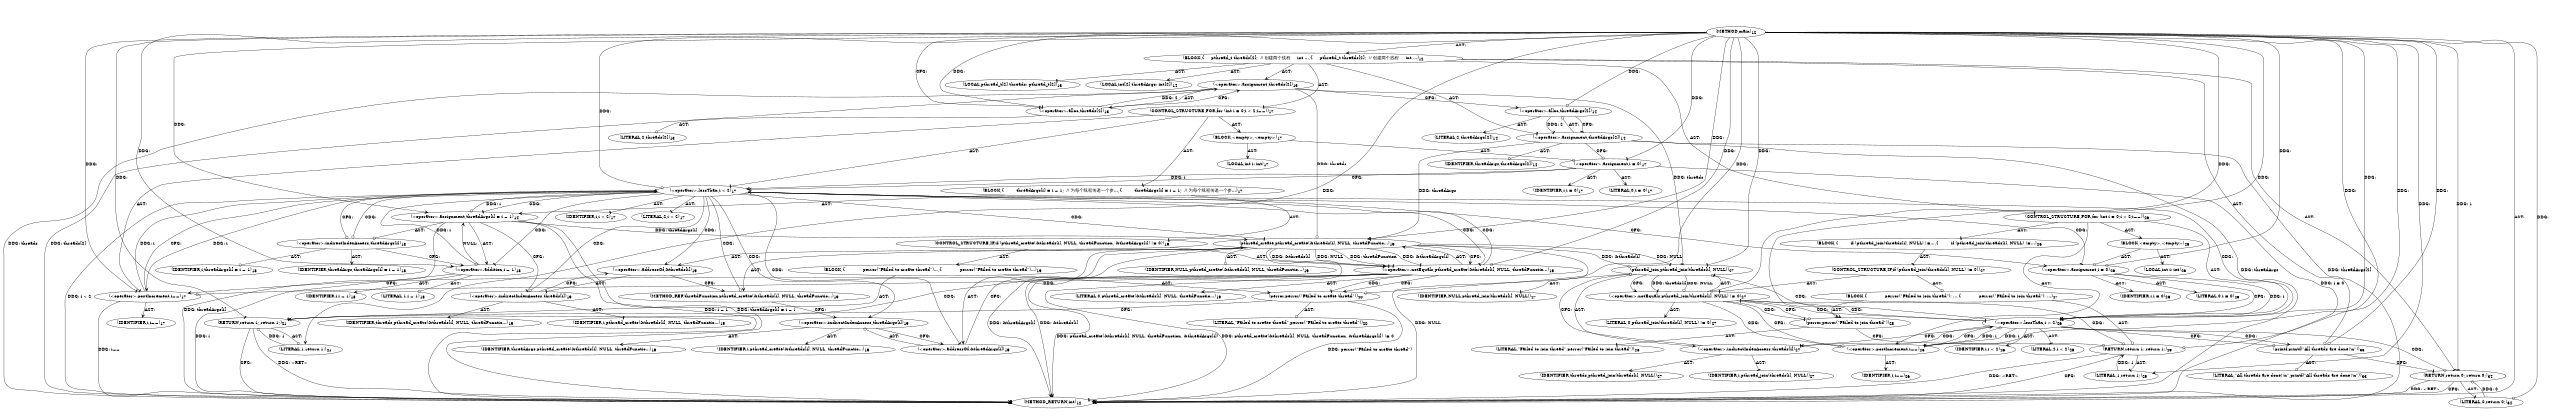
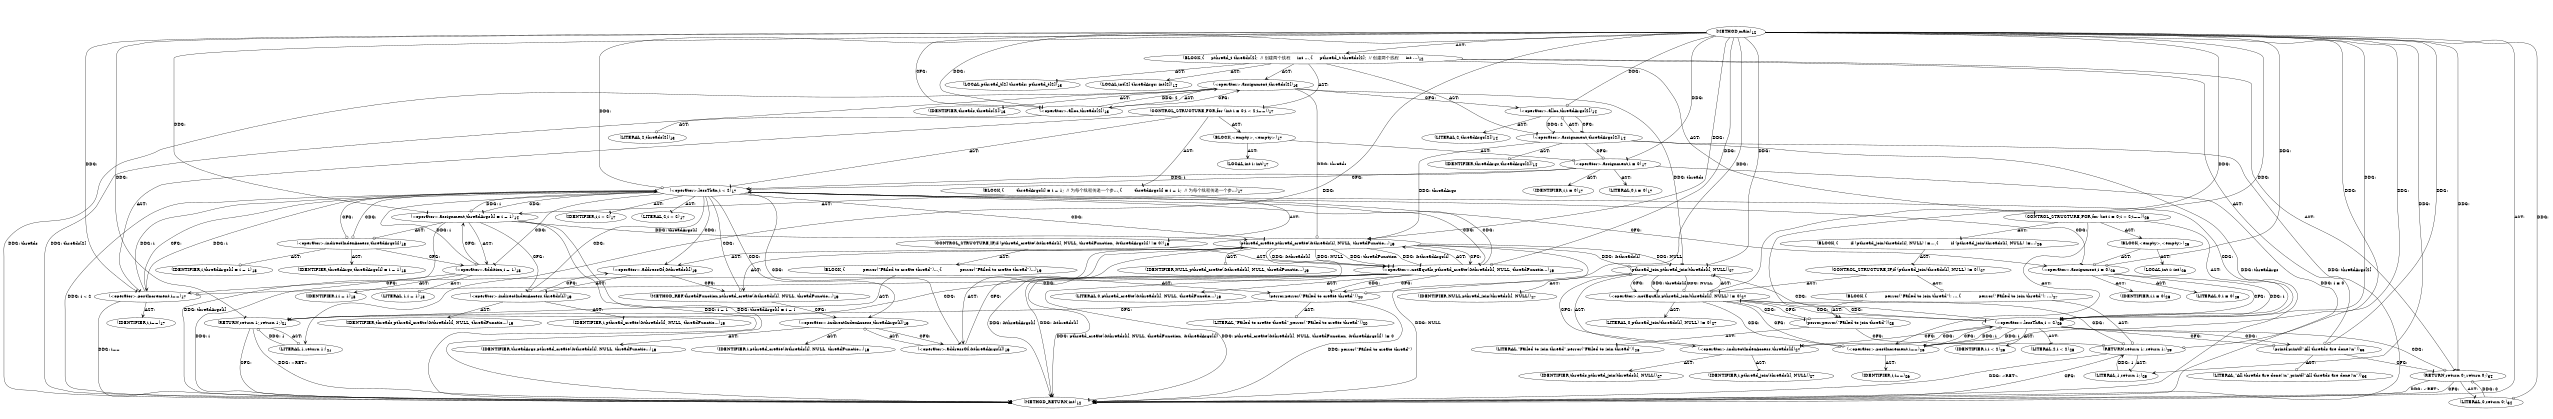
edge "(METHOD,main)" -> "(<operator>.addition,i + 1)": removed, label "DDG:"
edge "(METHOD,main)" -> "(<operator>.assignment,threadArgs[i] = i + 1)": arrowhead vee -> tee
node "(IDENTIFIER,threads,threads[2])": added
edge "(METHOD,main)" -> "(RETURN,return 0;,return 0;)": label "DDG: 1" -> "DDG: "
edge "(<operator>.addition,i + 1)" -> "(<operator>.assignment,threadArgs[i] = i + 1)": label "NULL: " -> "CFG: "
